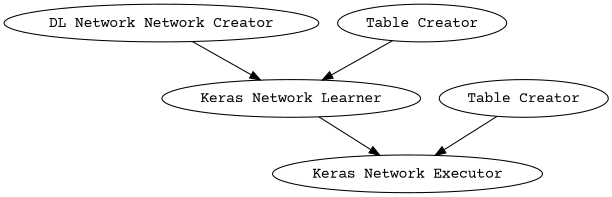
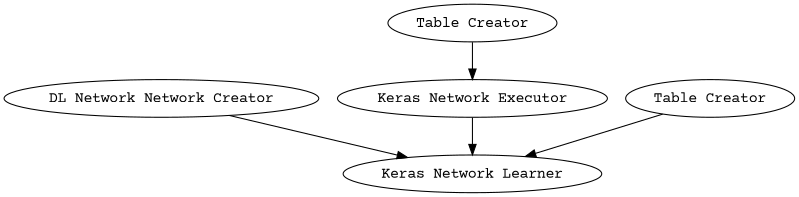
edge "Keras Network Learner" -> "Keras Network Executor": reversed
